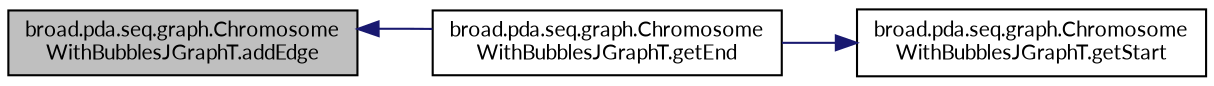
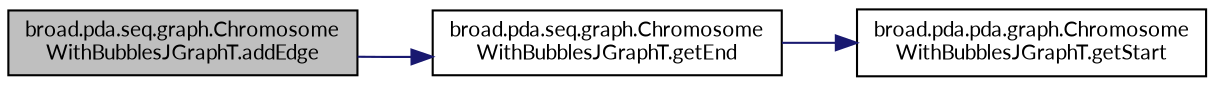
edge "broad.pda.seq.graph.Chromosome WithBubblesJGraphT.getEnd" -> "broad.pda.seq.graph.Chromosome WithBubblesJGraphT.addEdge": reversed
node "broad.pda.seq.graph.Chromosome WithBubblesJGraphT.getStart": label "broad.pda.seq.graph.Chromosome WithBubblesJGraphT.getStart" -> "broad.pda.pda.graph.Chromosome WithBubblesJGraphT.getStart"
